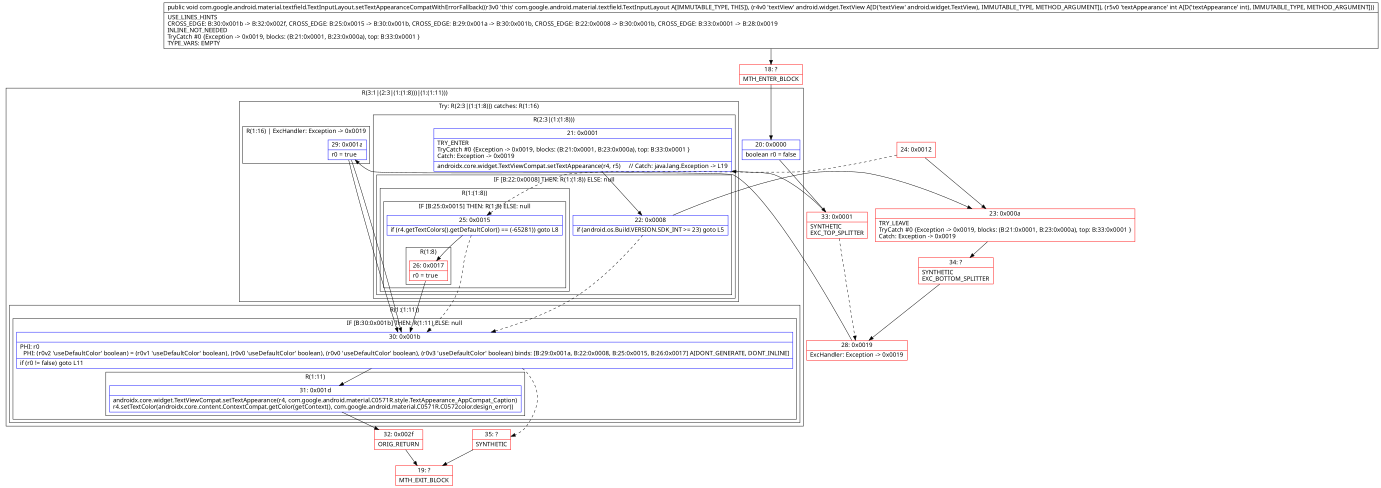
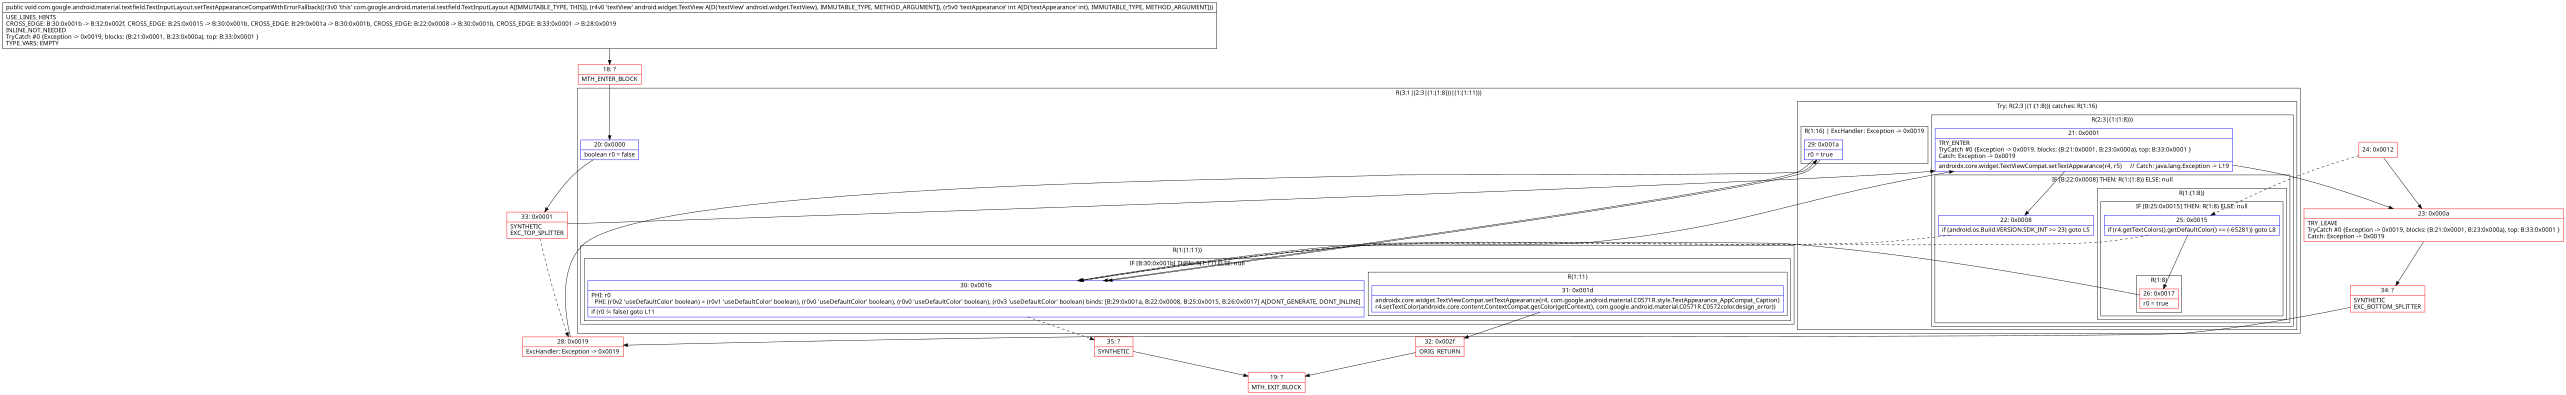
edge "22: 0x0008" -> "23: 0x000a": now "21: 0x0001" -> "23: 0x000a"
edge "30: 0x001b" -> "31: 0x001d": now "30: 0x001b" -> "21: 0x0001"
